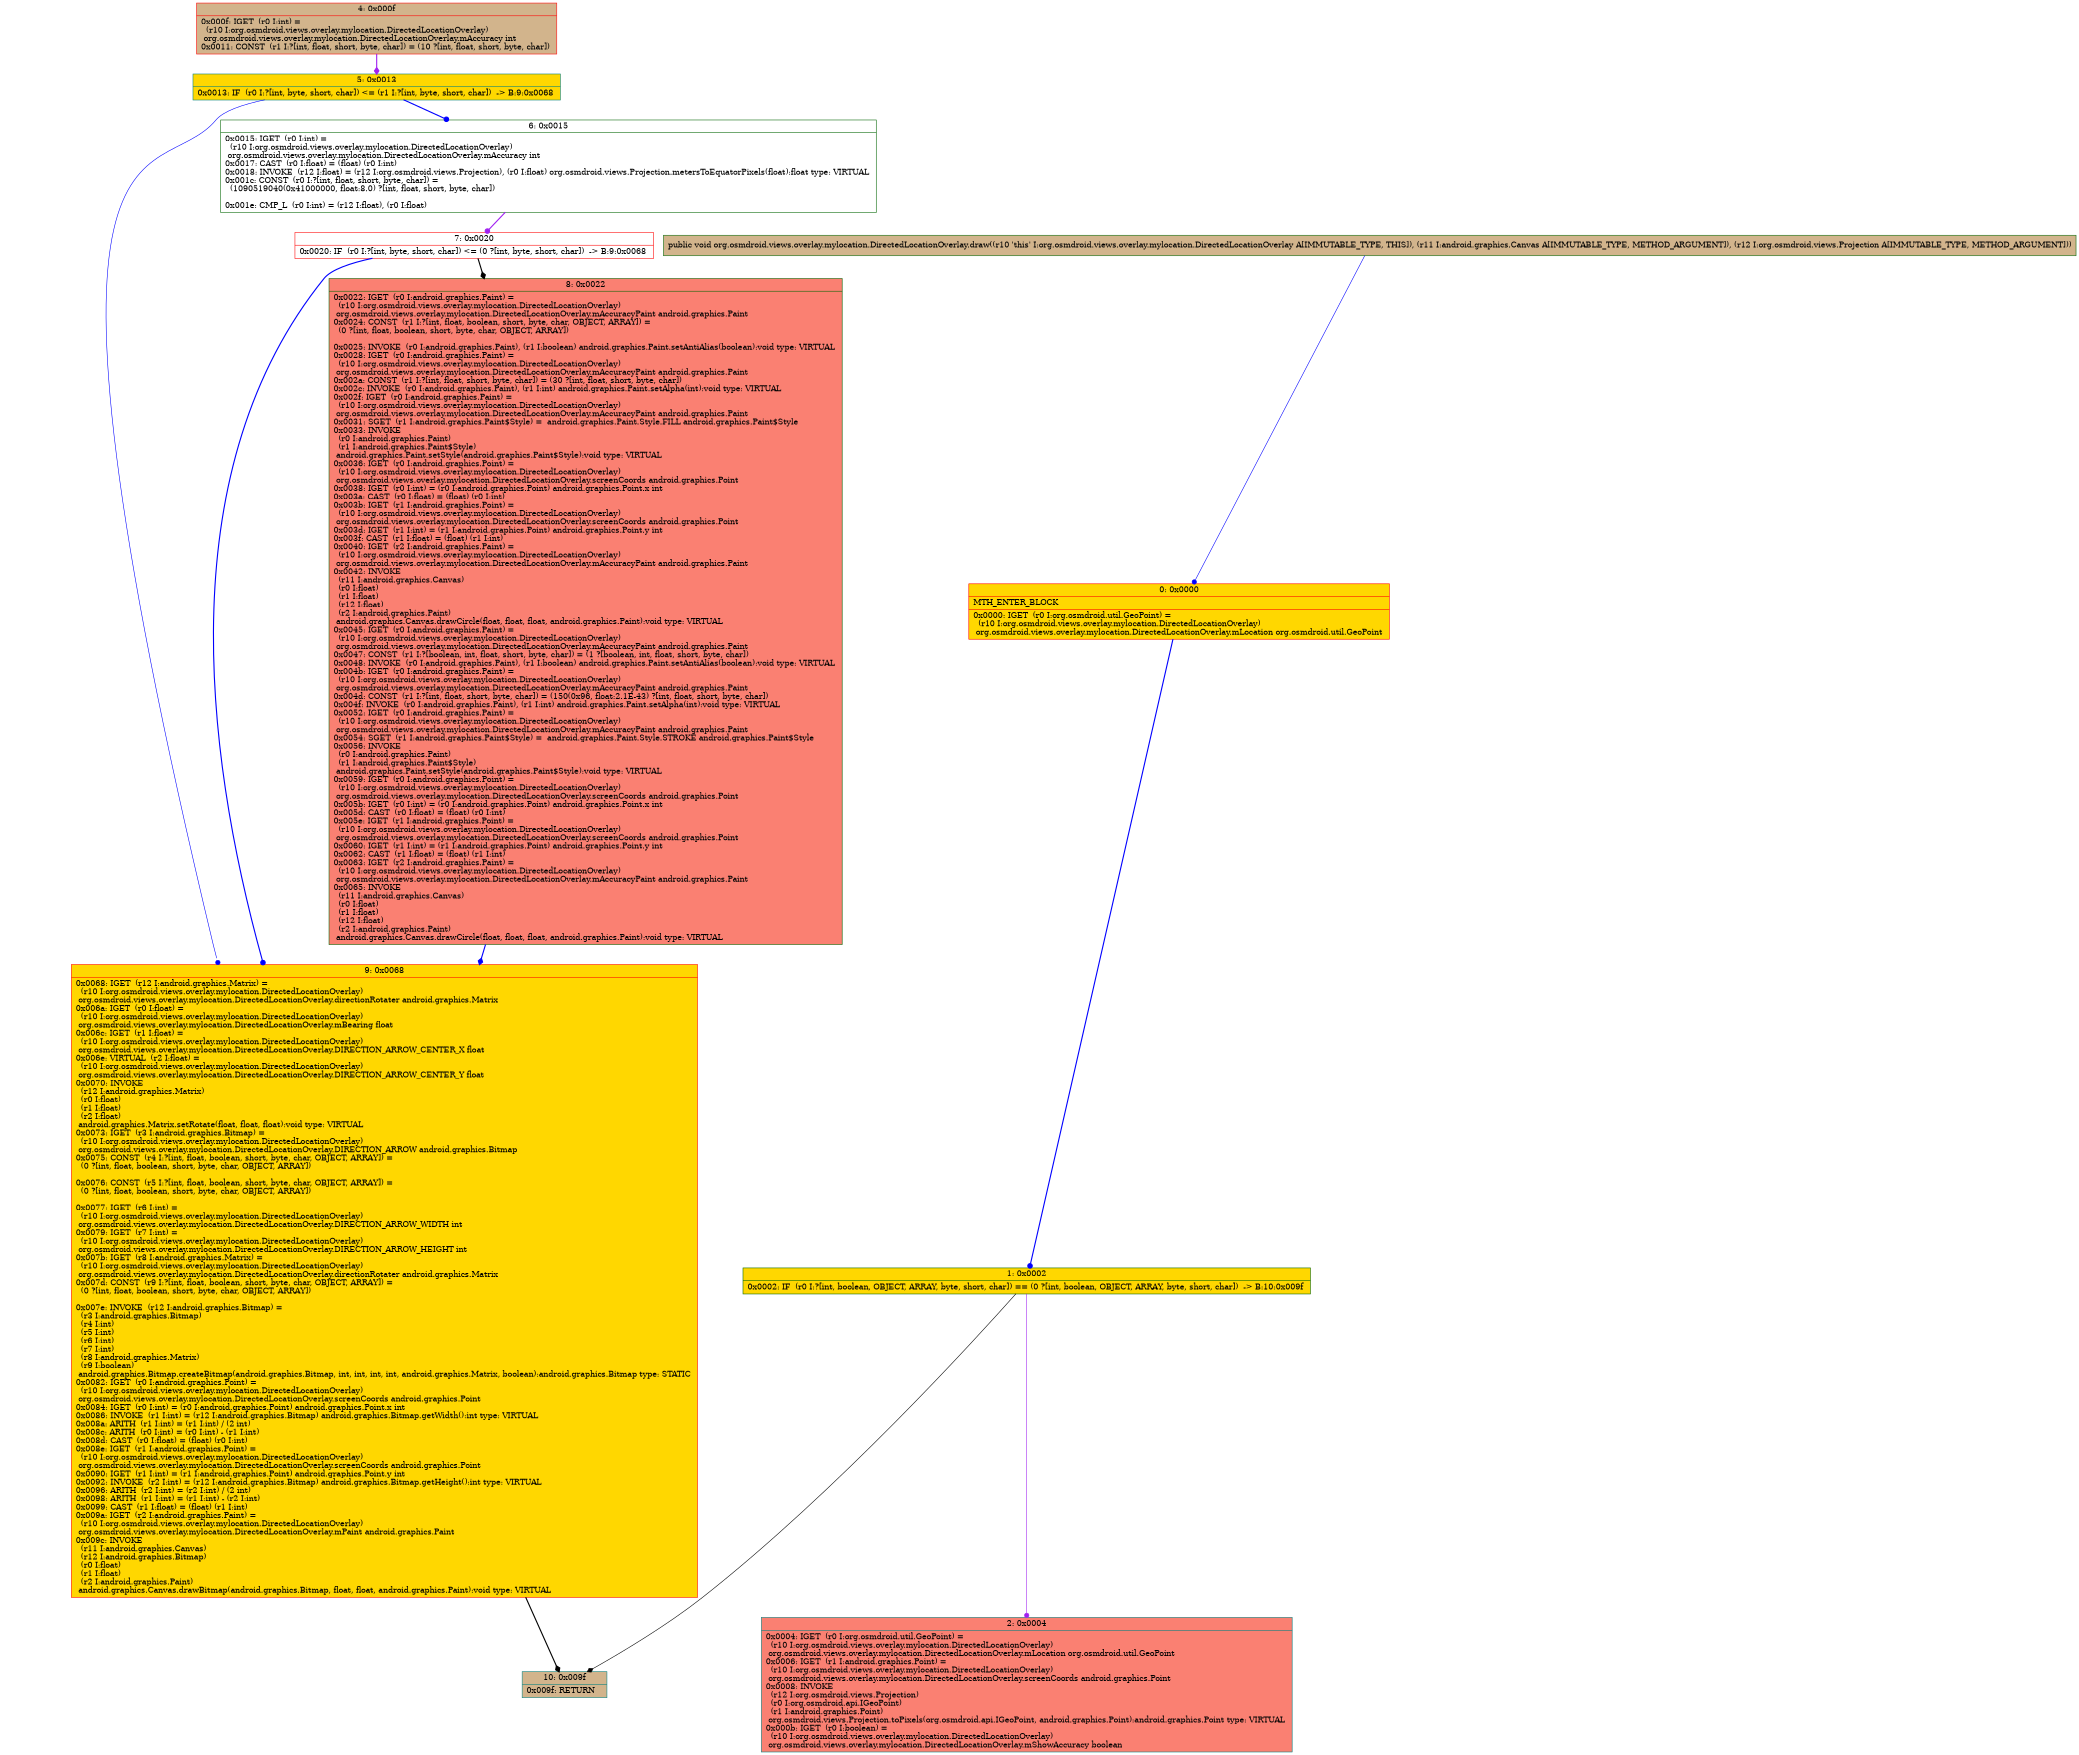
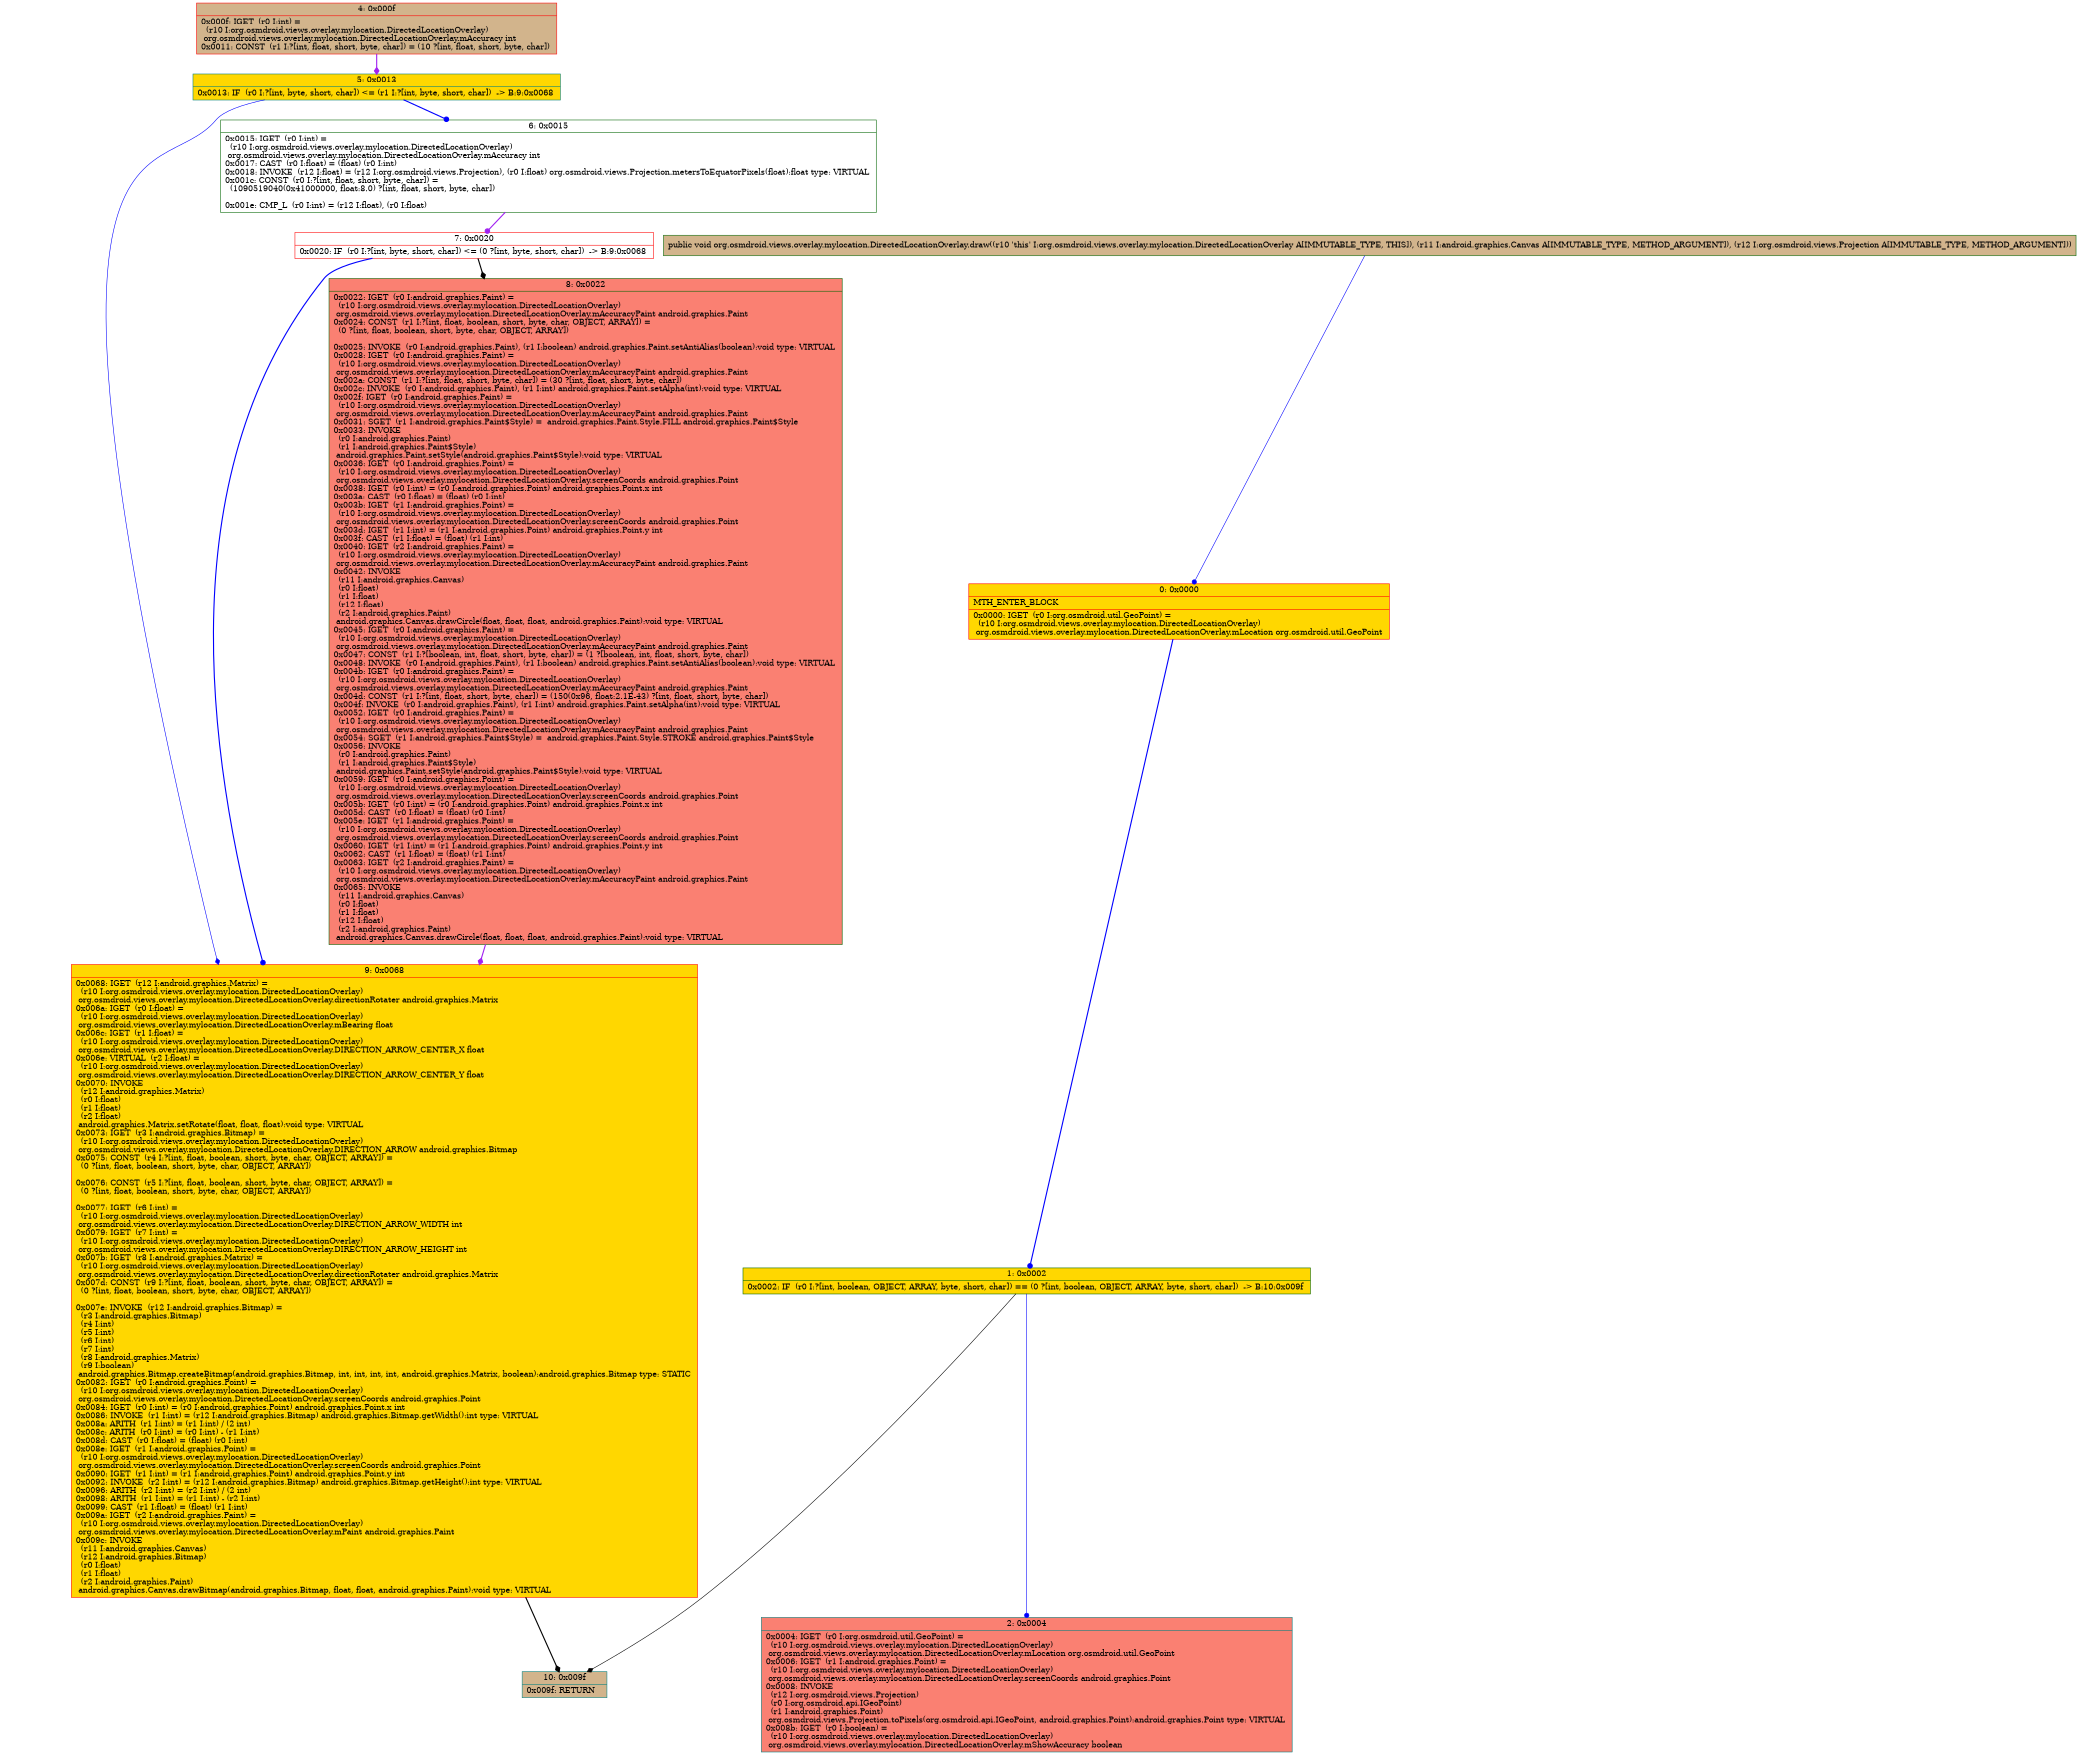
edge "5: 0x0013" -> "9: 0x0068": arrowhead dot -> diamond
edge "8: 0x0022" -> "9: 0x0068": color blue -> purple
edge "1: 0x0002" -> "2: 0x0004": color purple -> blue
node "2: 0x0004": text "0x000b: IGET  (r0 I:boolean) =" -> "0x008b: IGET  (r0 I:boolean) ="
